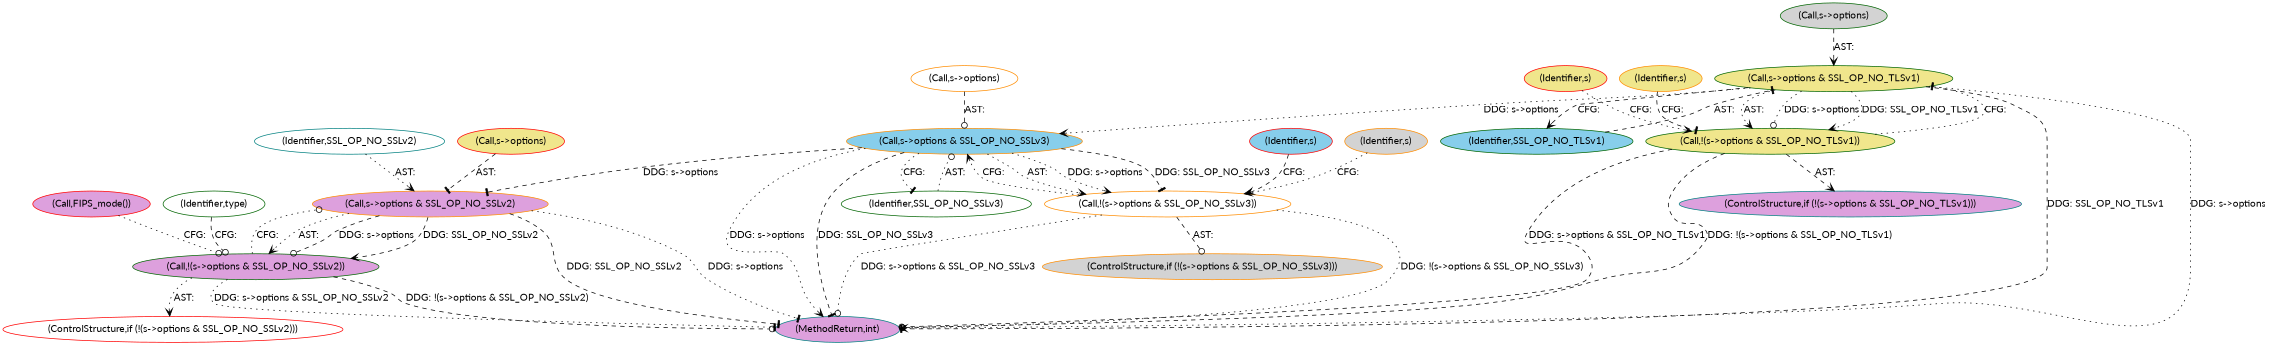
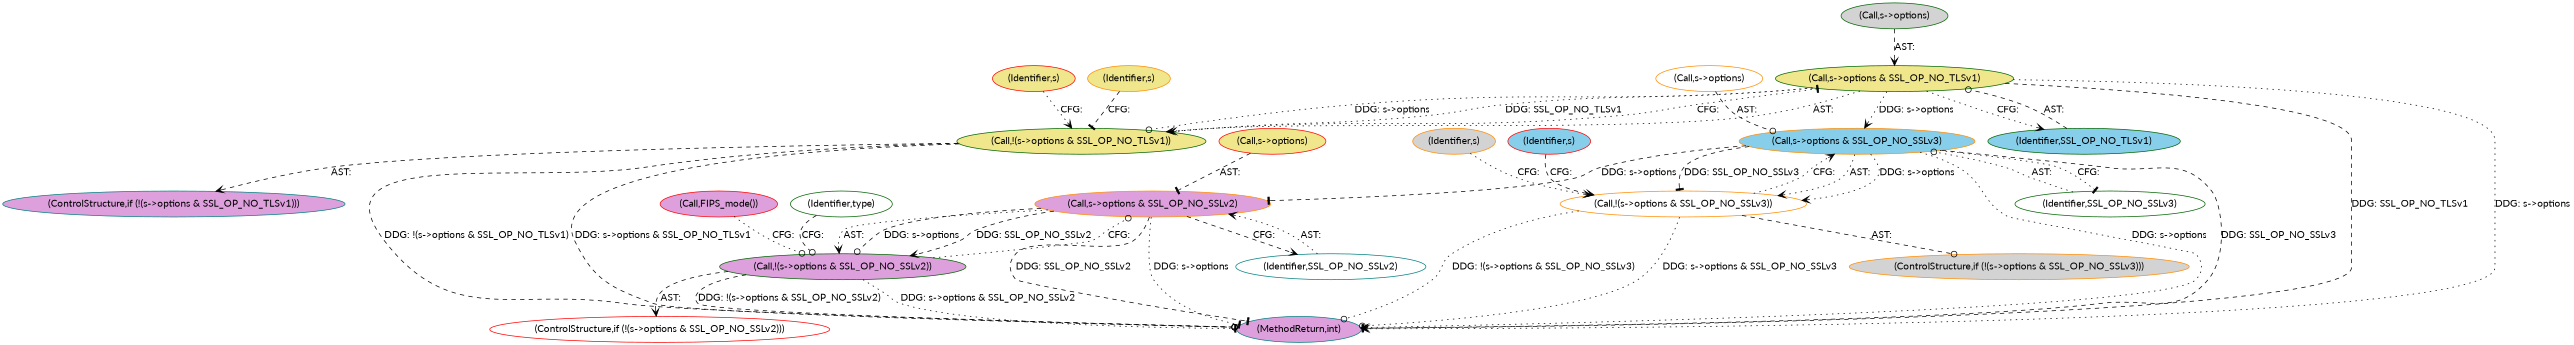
edge "(Call,s->options & SSL_OP_NO_TLSv1)" -> "(Identifier,SSL_OP_NO_TLSv1)": style dashed -> dotted
edge "(Identifier,SSL_OP_NO_TLSv1)" -> "(Call,s->options & SSL_OP_NO_TLSv1)": arrowhead tee -> odot
edge "(Call,s->options & SSL_OP_NO_SSLv2)" -> "(Identifier,SSL_OP_NO_SSLv2)": added, label "CFG:"
edge "(Call,!(s->options & SSL_OP_NO_SSLv2))" -> "(ControlStructure,if (!(s->options & SSL_OP_NO_SSLv2)))": style dotted -> dashed
